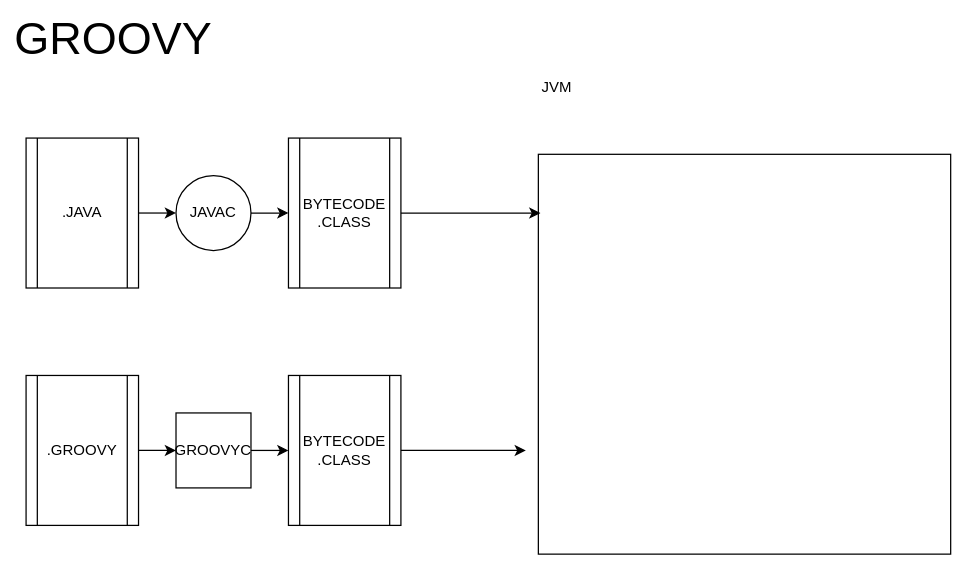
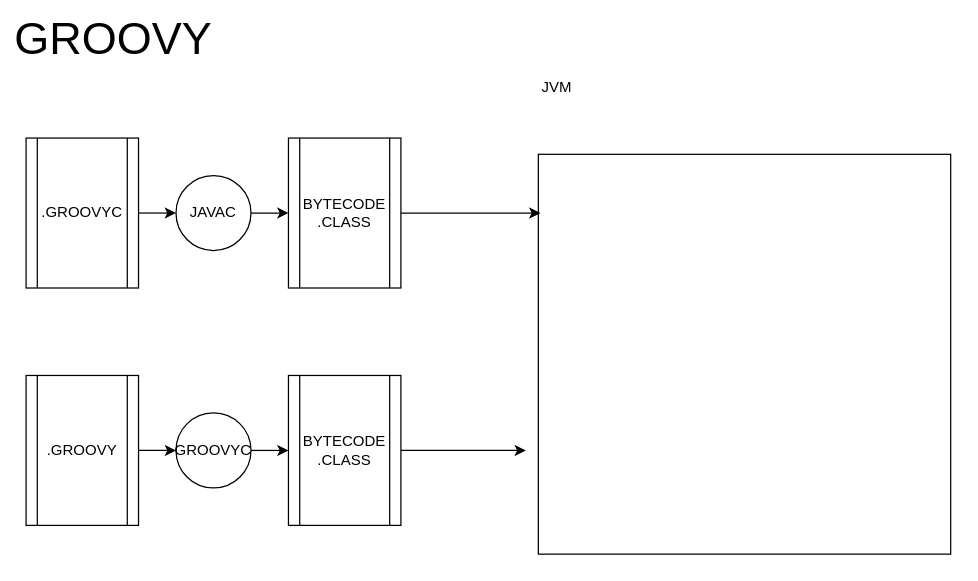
node ".JAVA": label ".JAVA" -> ".GROOVYC"
node "GROOVYC": shape rectangle -> ellipse
